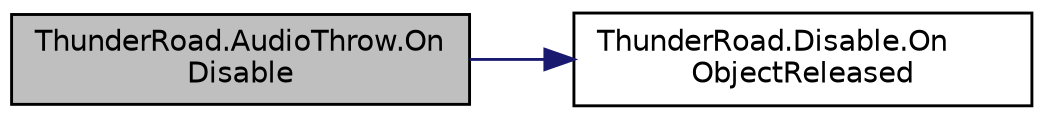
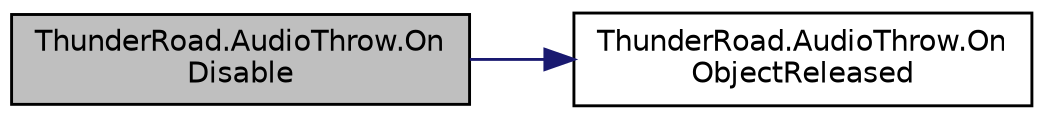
node "ThunderRoad.Disable.On ObjectReleased": label "ThunderRoad.Disable.On ObjectReleased" -> "ThunderRoad.AudioThrow.On ObjectReleased"
